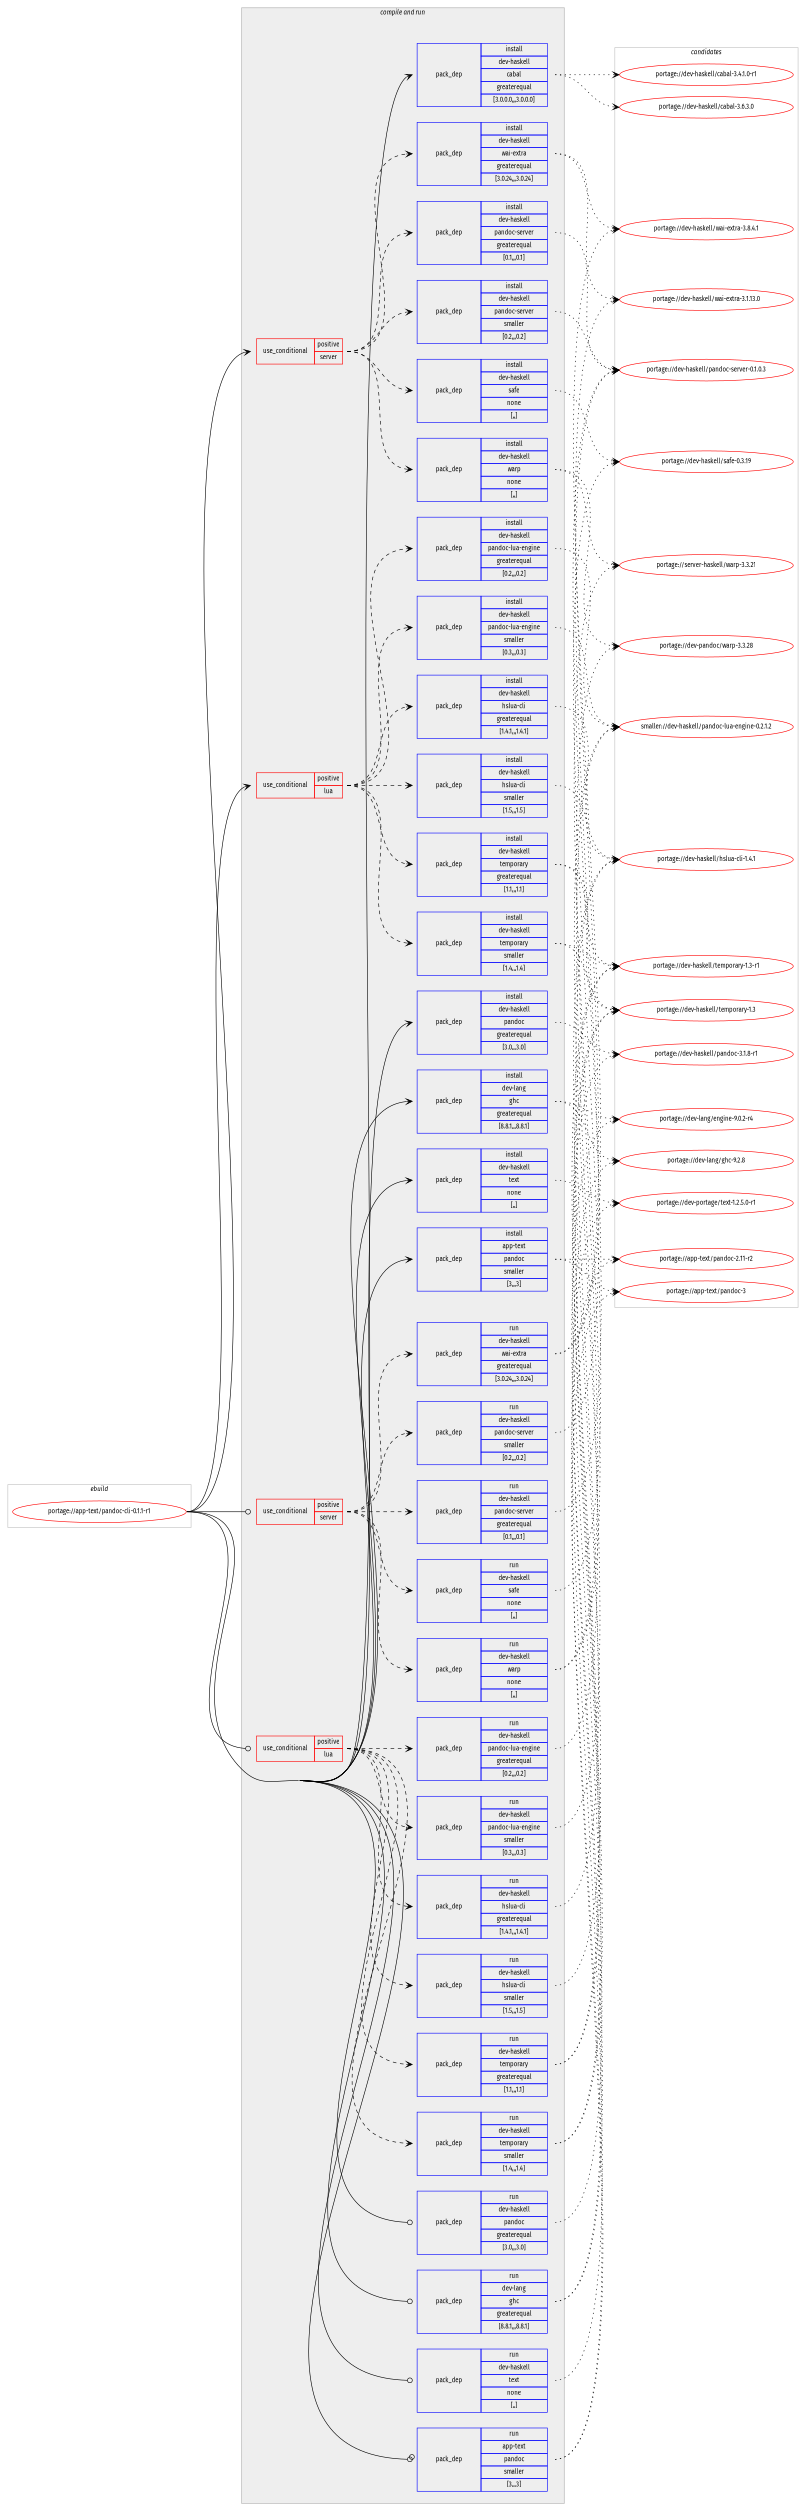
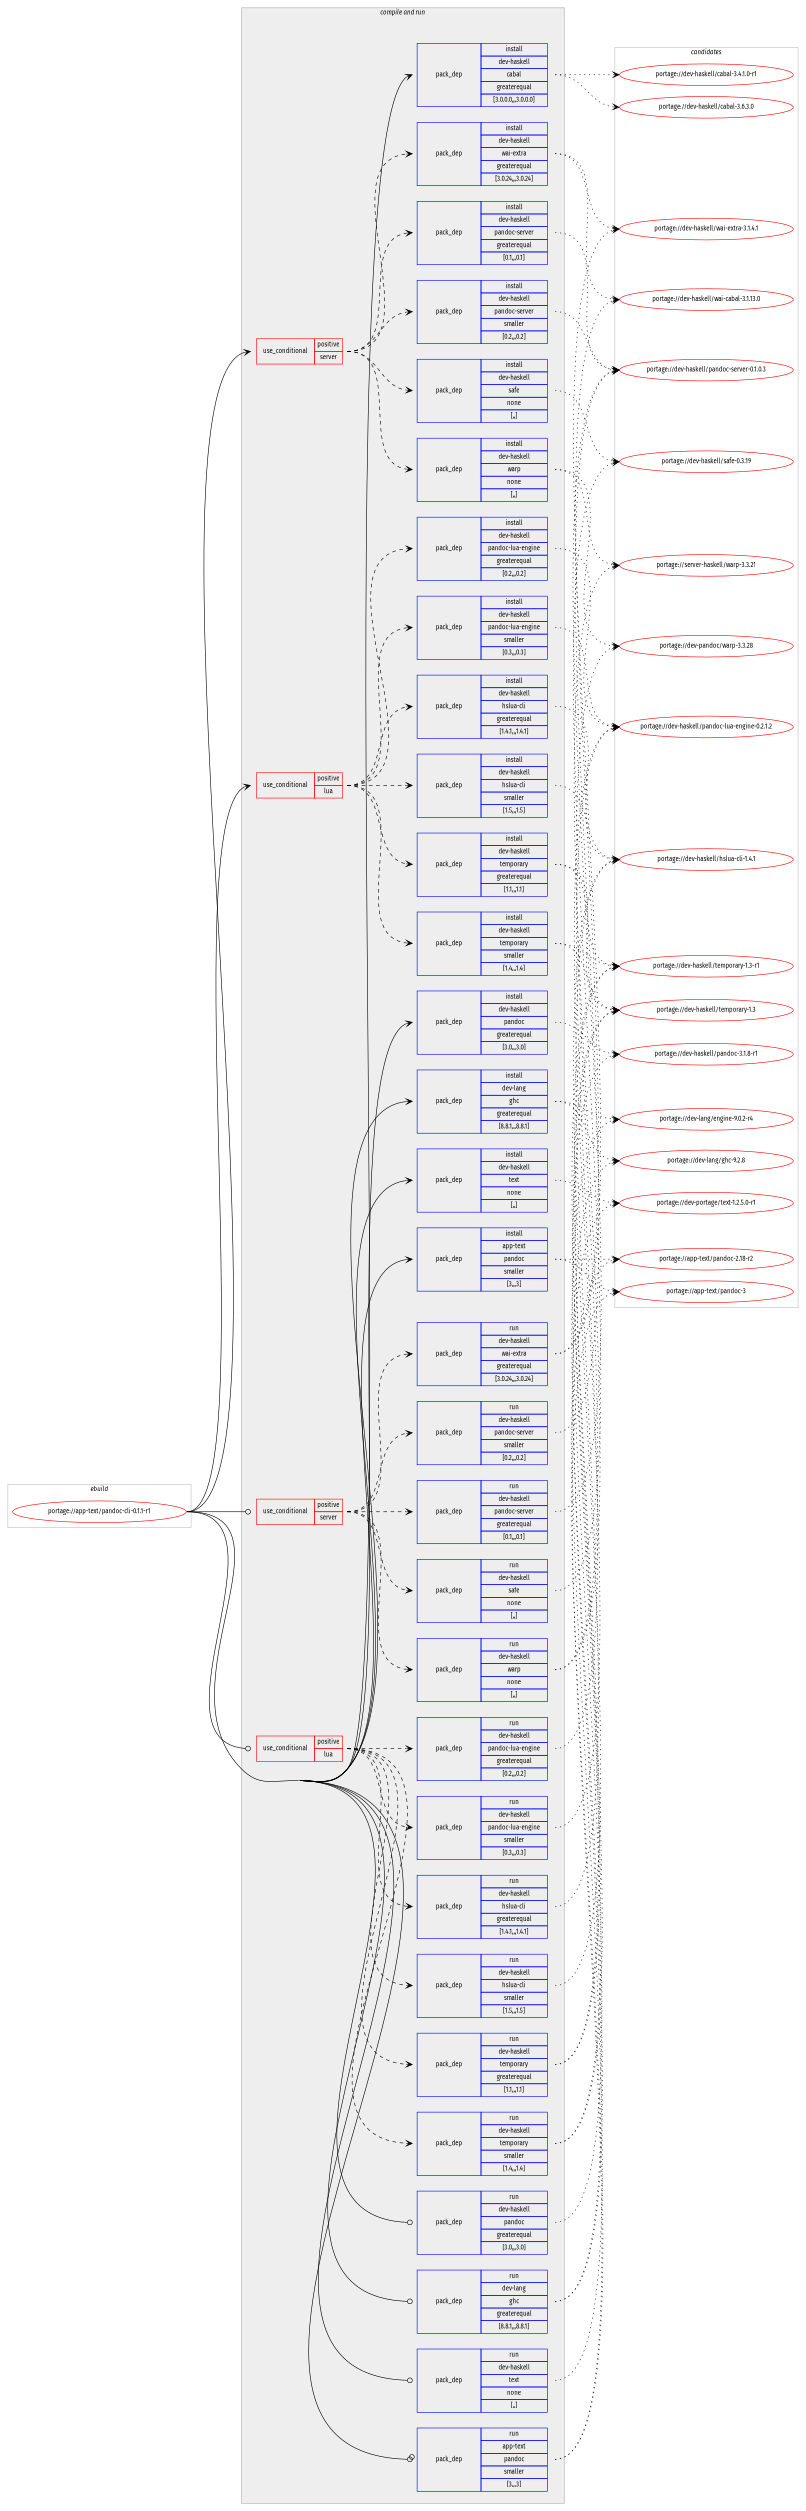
node "portage://dev-haskell/wai-extra-3.8.4.1": label "portage://dev-haskell/wai-extra-3.8.4.1" -> "portage://dev-haskell/wai-extra-3.1.4.1"
node "portage://dev-haskell/wai-extra-3.1.13.0": label "portage://dev-haskell/wai-extra-3.1.13.0" -> "portage://dev-haskell/wai-cabal-3.1.13.0"
node "smaller://dev-haskell/pandoc-lua-engine-0.2.1.2": label "smaller://dev-haskell/pandoc-lua-engine-0.2.1.2" -> "portage://dev-haskell/pandoc-lua-engine-0.2.1.2"
node "portage://app-text/pandoc-2.11-r2": label "portage://app-text/pandoc-2.11-r2" -> "portage://app-text/pandoc-2.18-r2"
